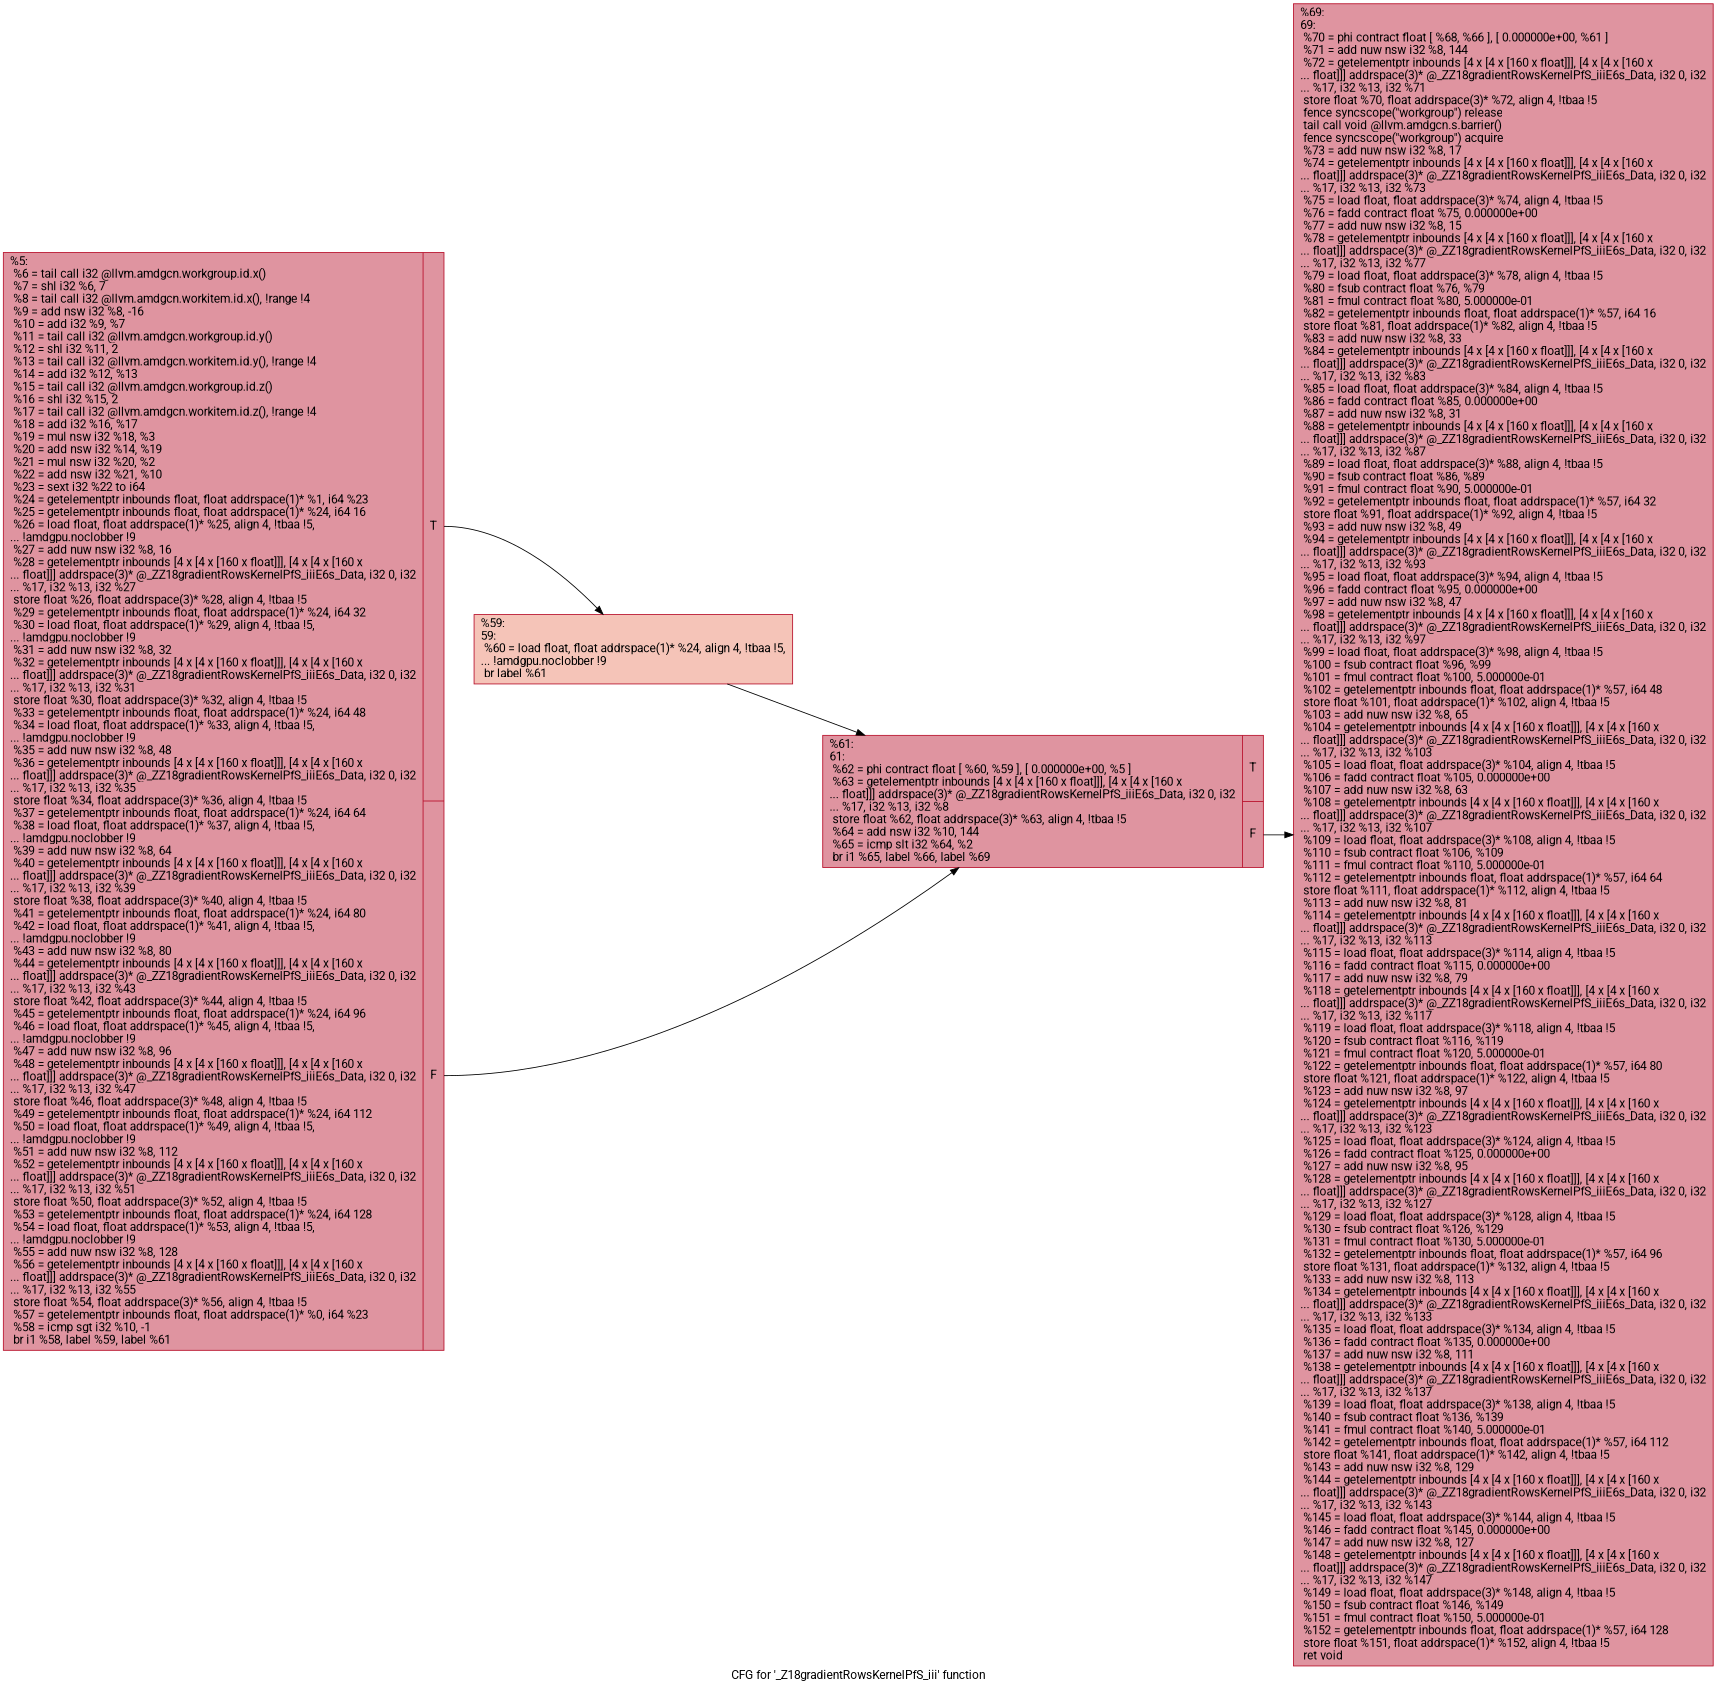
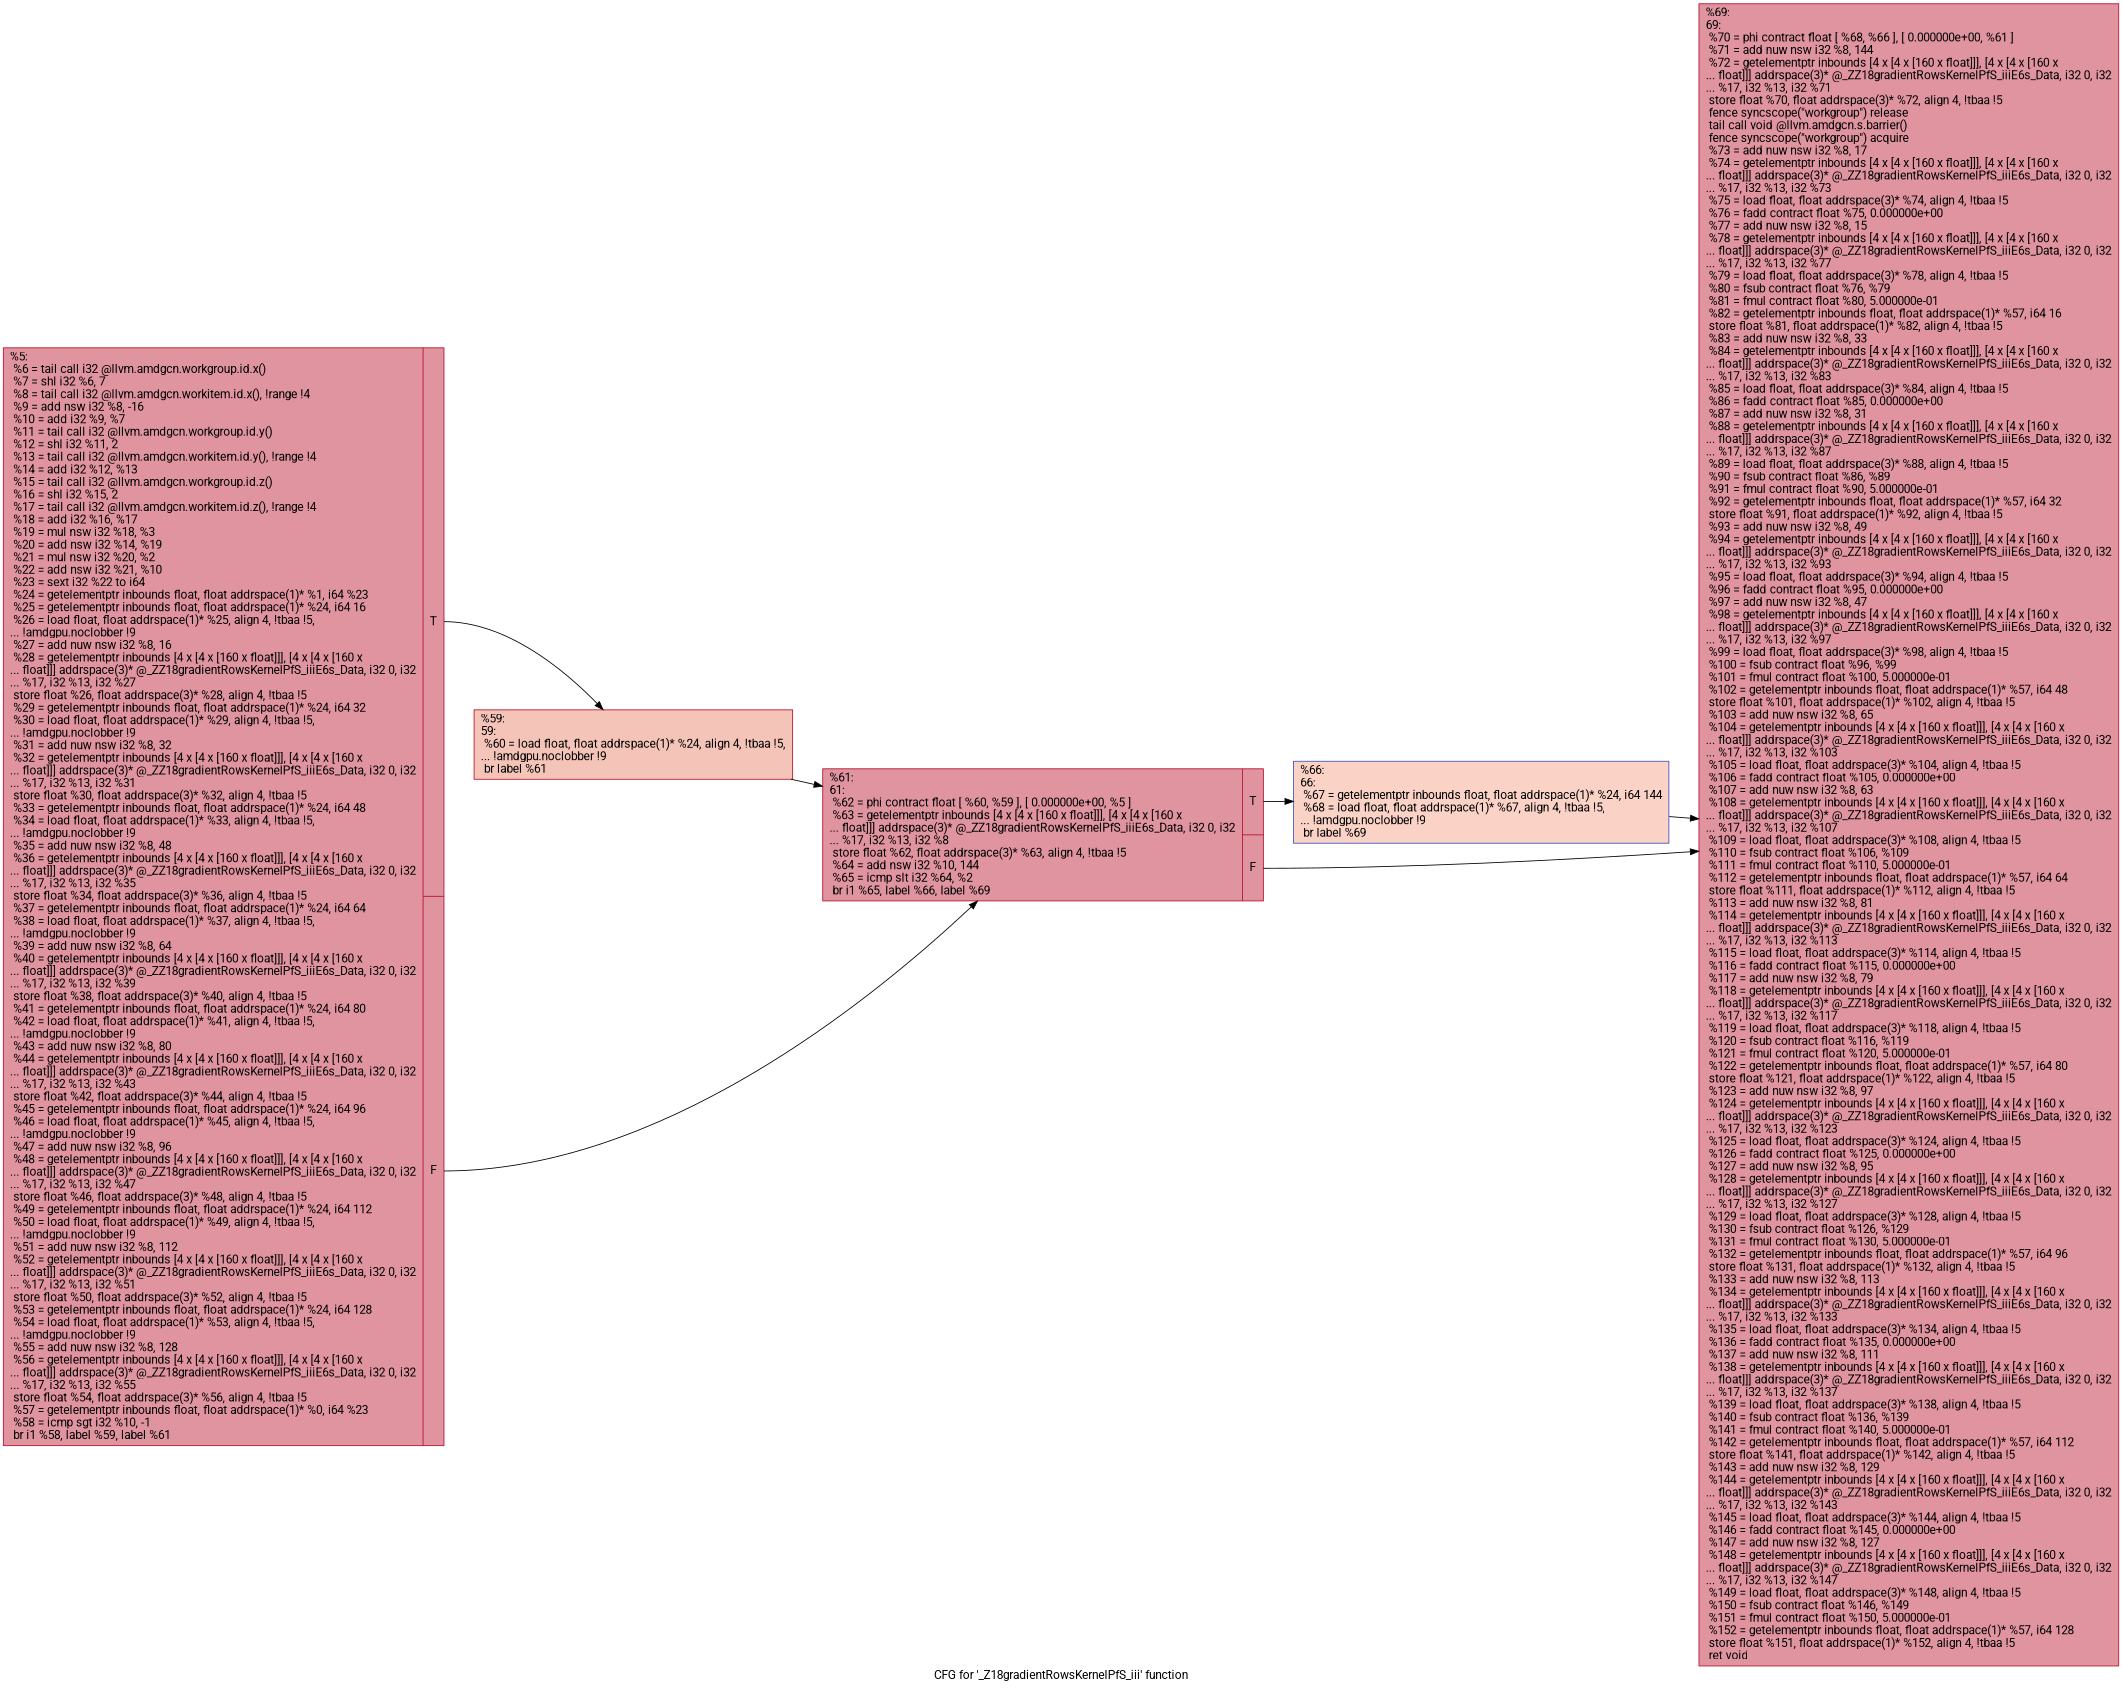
node "%66:": added
